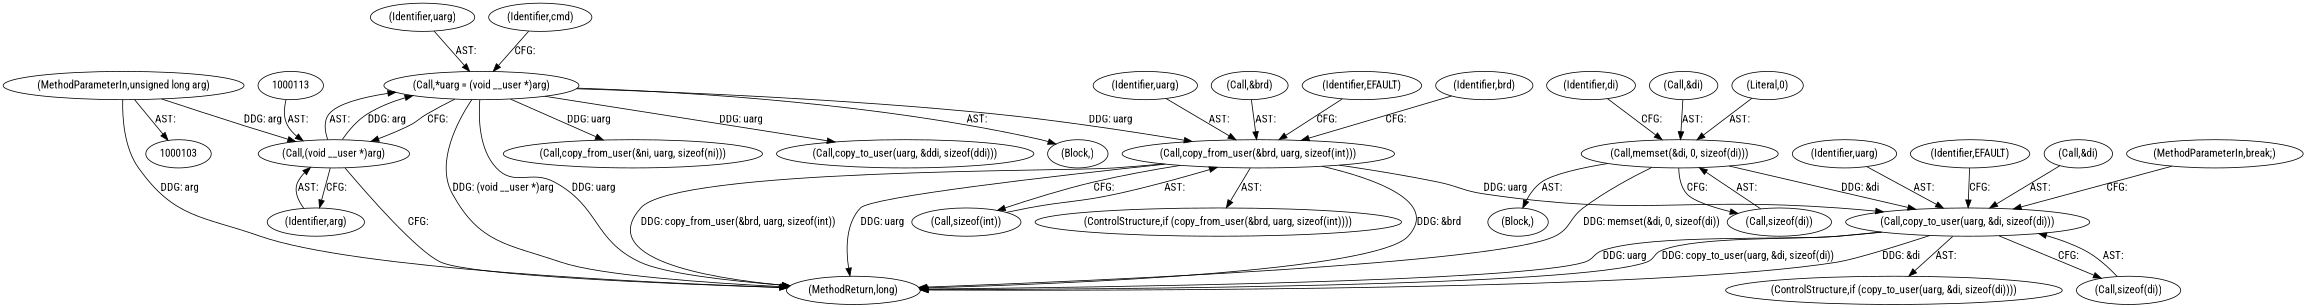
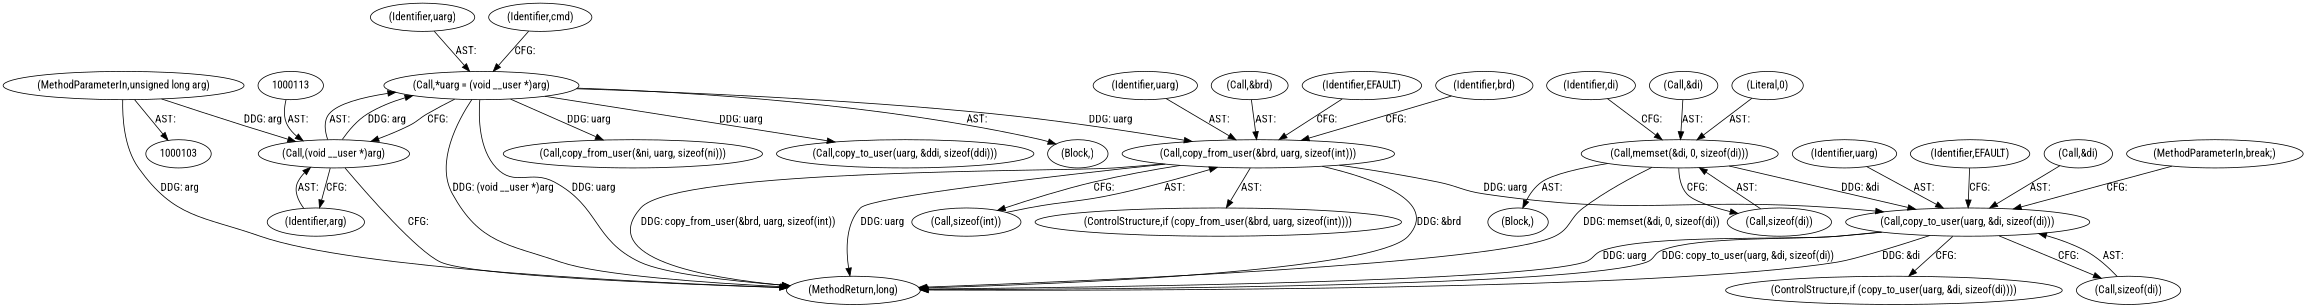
edge "(Call,copy_to_user(uarg, &di, sizeof(di)))" -> "(ControlStructure,if (copy_to_user(uarg, &di, sizeof(di))))": label "AST: " -> "CFG: "
